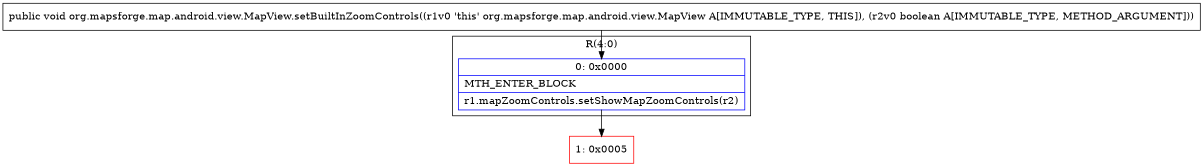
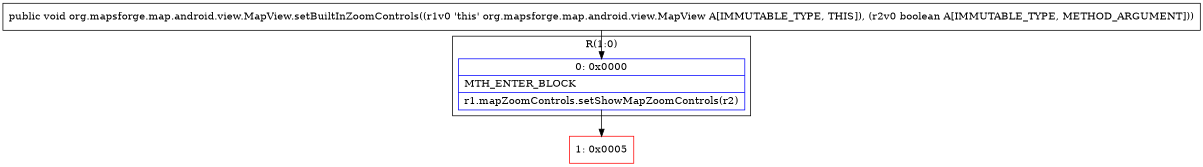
cluster "R(4:0)": label "R(4:0)" -> "R(1:0)"
